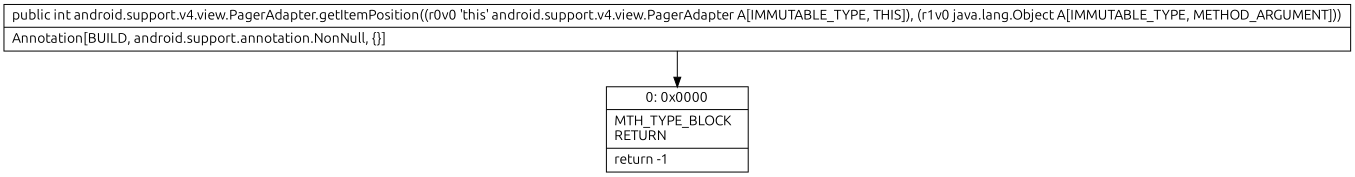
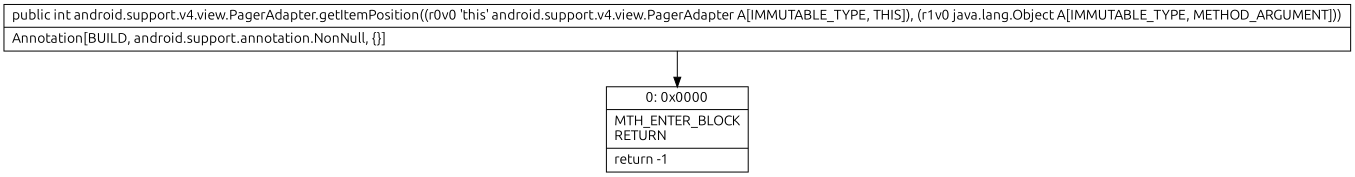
node "0: 0x0000": text "MTH_TYPE_BLOCK" -> "MTH_ENTER_BLOCK"
